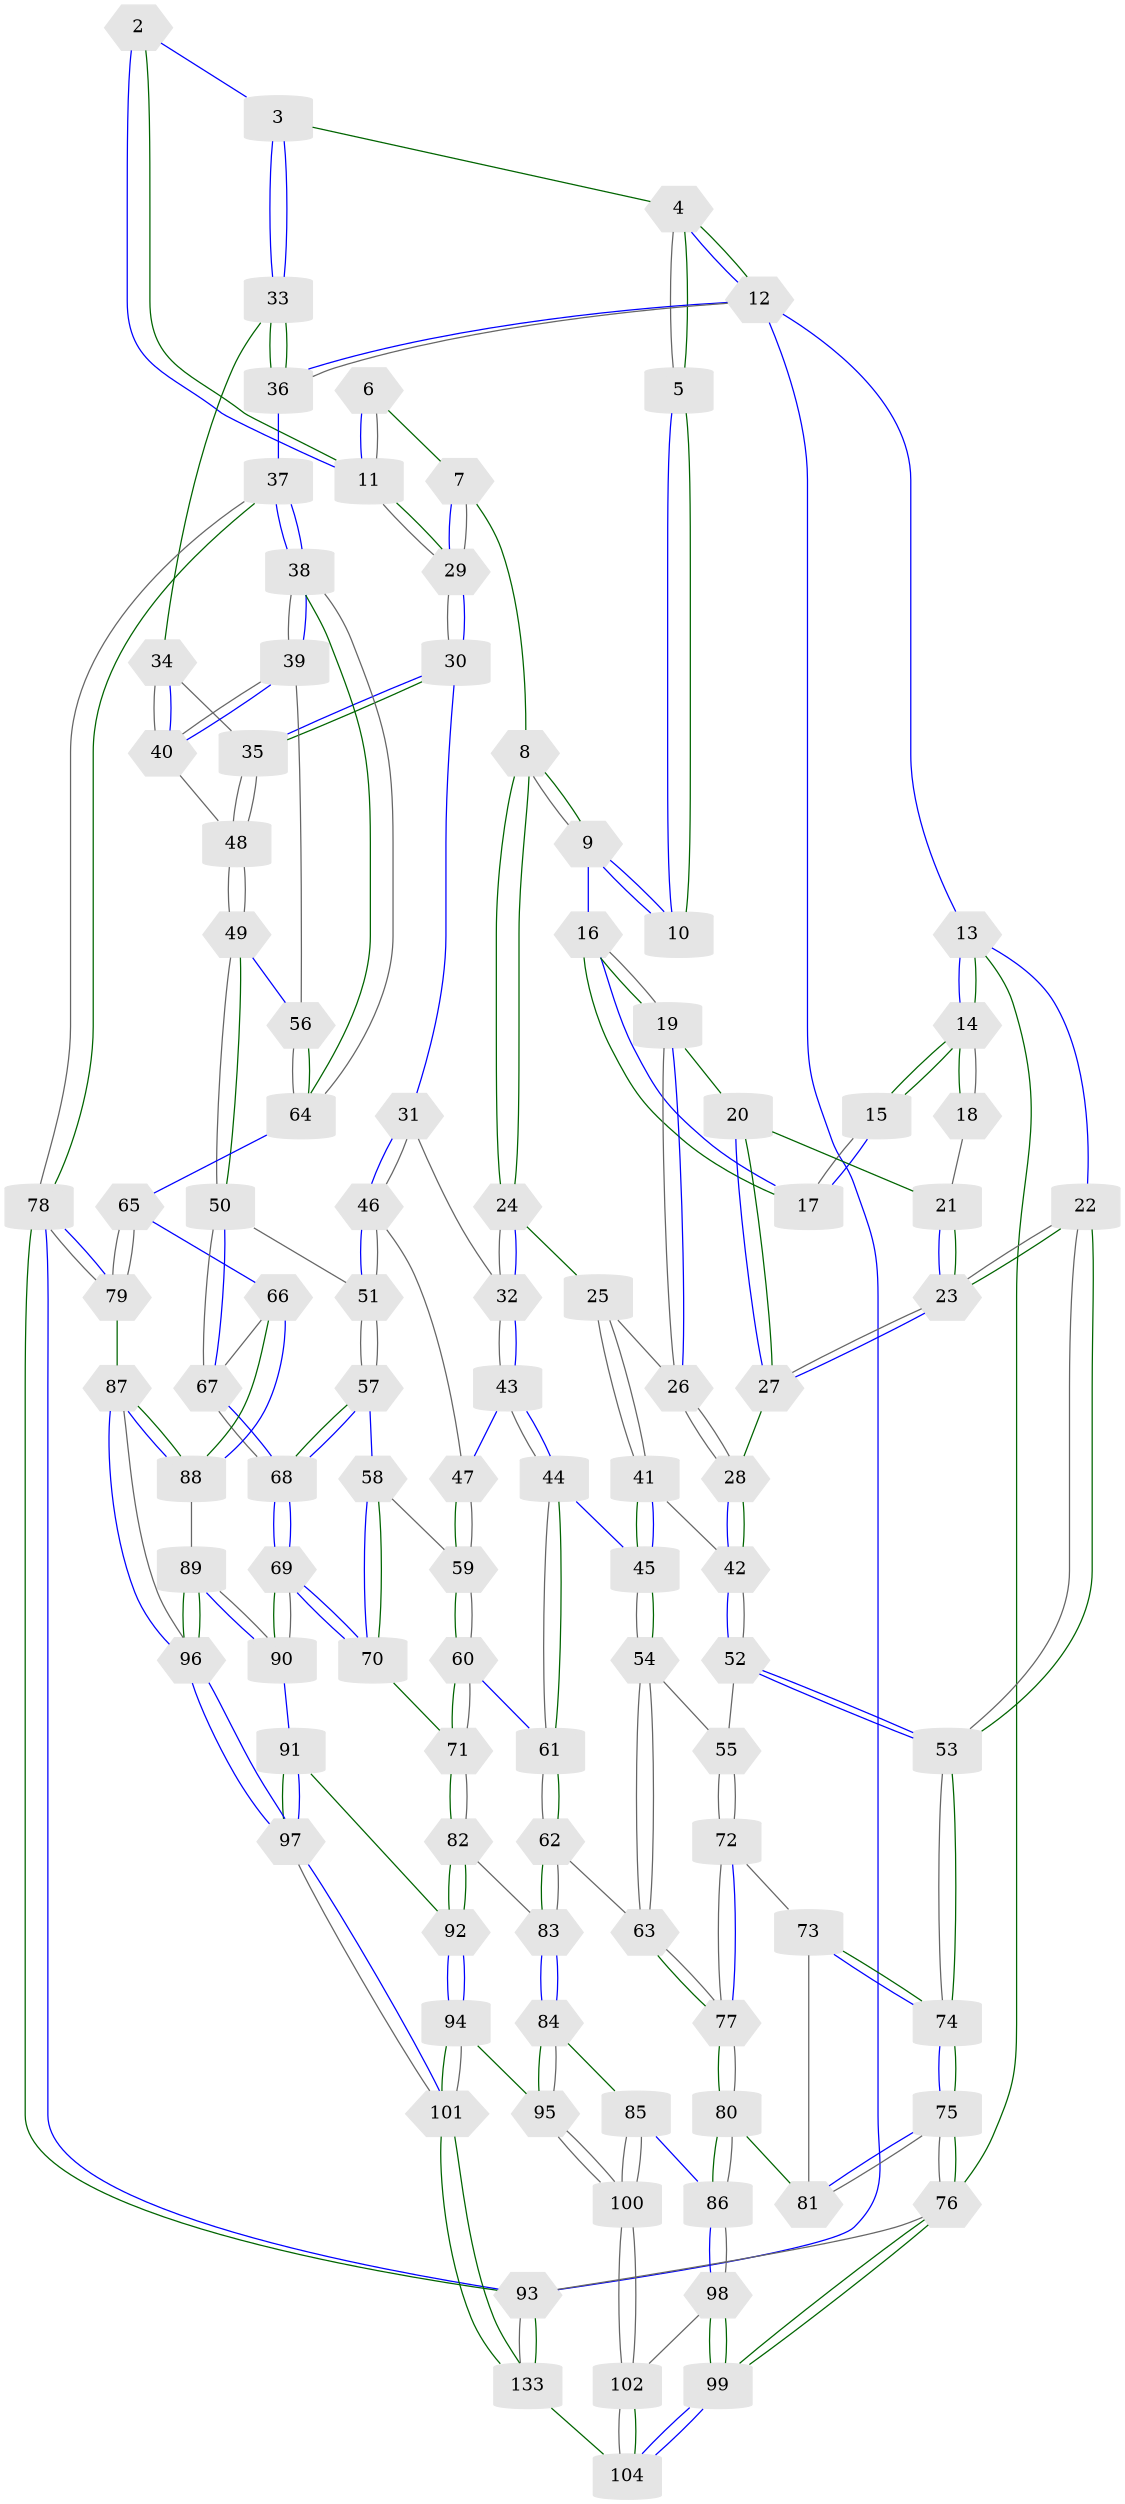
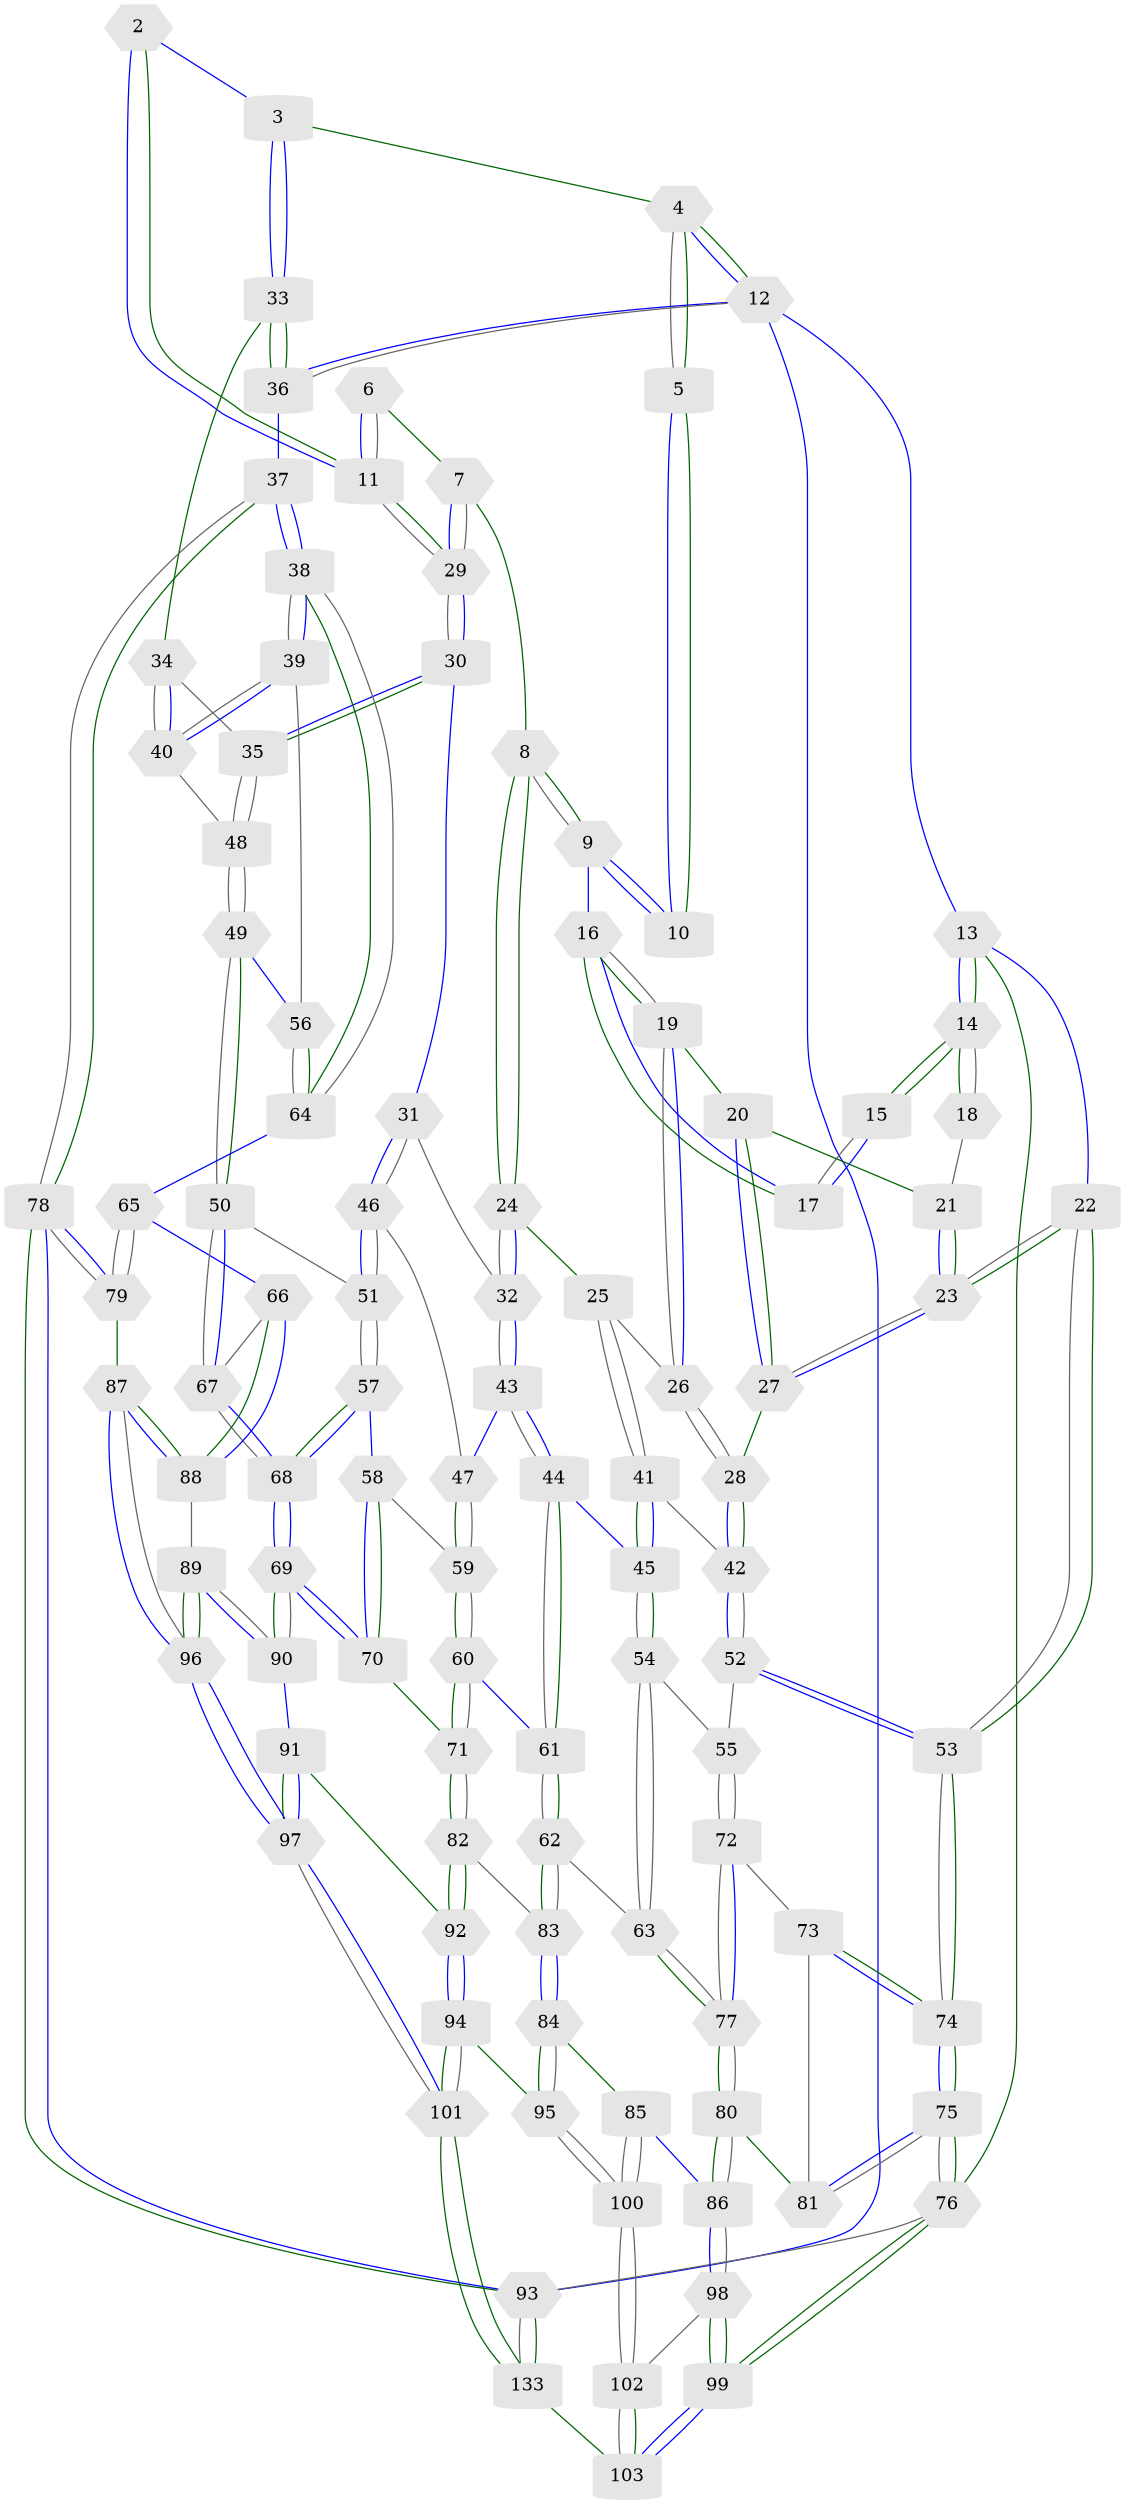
node "104": label "104" -> "103"
